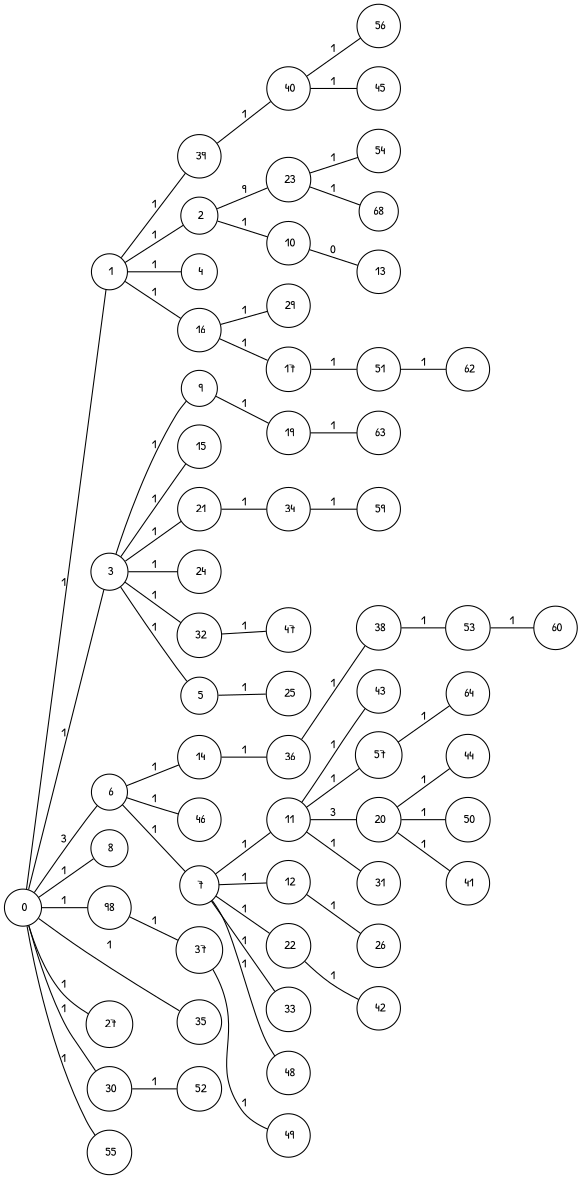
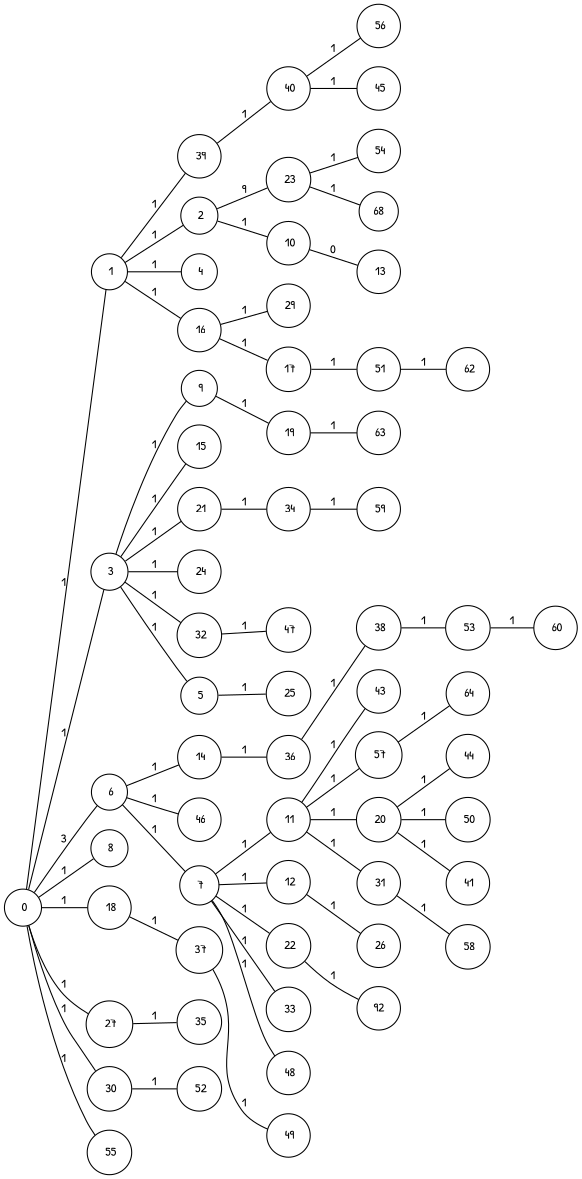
edge "11" -- "20": label "3" -> "1"
node "98": label "98" -> "18"
node "58": added
edge "0" -- "35": now "27" -- "35"
node "42": label "42" -> "92"
